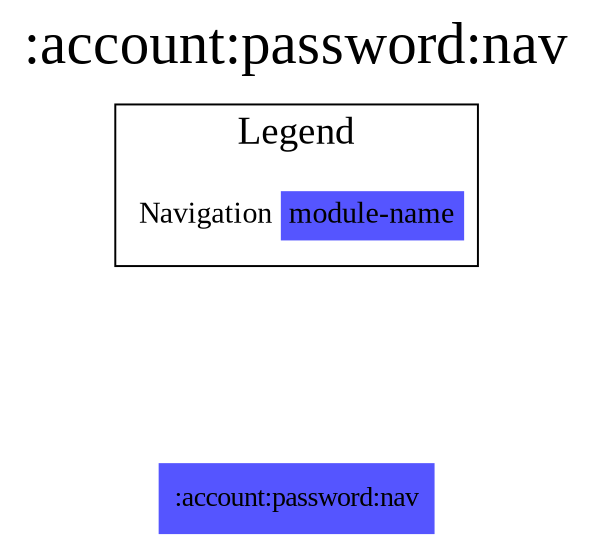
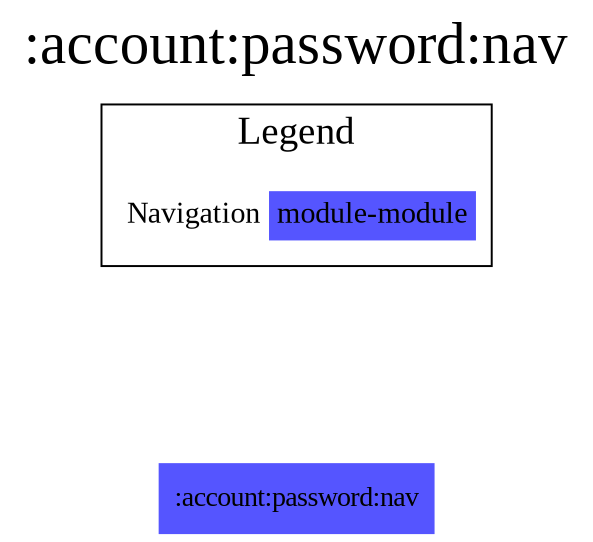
node "Navigation": text "module-name" -> "module-module"
